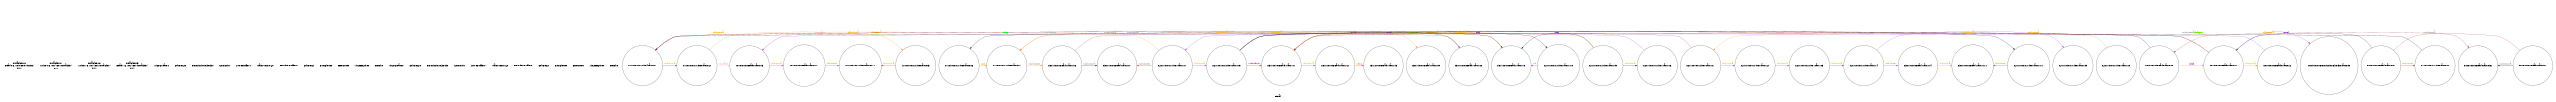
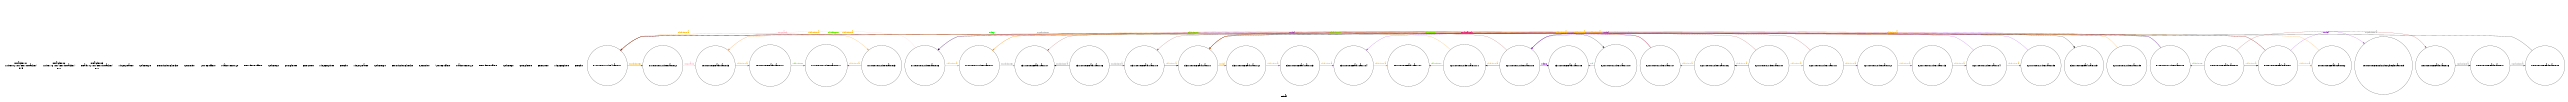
edge "n1_0_0_0_Write0_at_0_2" -> "n1_0_0_0_Write0_at_0_3": now "n1_0_0_0_Write4_at_0_1" -> "n1_0_0_0_Write0_at_0_3"
edge "n3_1_0_0_Read1_at_1_0" -> "n3_1_0_0_Read1_at_1_1": label "ustb_intra" -> "uhb_intra"
edge "n2_1_0_0_Write1_at_1_0" -> "n3_1_0_0_Read1_at_1_0": added, label "uhb_inter"
edge "n2_1_0_0_Write1_at_1_8" -> "n3_1_0_0_Read1_at_1_8": label "ucci" -> "udep"
edge "n1_0_0_0_Write0_at_0_0" -> "n1_0_0_0_Write0_at_0_6": added, label "uhb_intra"
edge "n2_1_0_0_Write1_at_1_5" -> "n2_1_0_0_Write1_at_1_8": added, label "uhb_intra"
edge "n3_1_0_0_Read1_at_1_1" -> "n3_1_0_0_Read1_at_1_9": color darkorange -> black
edge "n3_1_0_0_Read1_at_1_8" -> "n3_1_0_0_Read1_at_1_1": now "n2_1_0_0_Write1_at_1_11" -> "n3_1_0_0_Read1_at_1_1"
edge "n0_0_0_0_Read0_at_0_2" -> "n0_0_0_0_Read0_at_0_3": color purple -> darkorange
edge "n2_1_0_0_Write1_at_1_9" -> "n3_1_0_0_Read1_at_1_8": removed, label "ucci"
edge "n1_0_0_0_Write4_at_0_1" -> "n1_0_0_0_Write0_at_0_2": label "uhb_intra" -> "ucoh_inter"
edge "n1_0_0_0_Write0_at_0_6" -> "n1_0_0_0_Write0_at_0_7": label "ucci" -> "uhb_intra"
edge "n3_1_0_0_Read1_at_1_1" -> "n3_1_0_0_Read1_at_1_2": label "uhb_intra" -> "uvicl"
edge "n3_1_0_0_Read1_at_1_2" -> "n3_1_0_0_Read1_at_1_3": label "udep" -> "uhb_intra"
node "Attacker.I0 Read0.C VA0(PA0:Victim) L11": removed
node "Attacker.I1 Write0.C VA1(PA1:Attacker) L11": label "Attacker.I1 Write0.C VA1(PA1:Attacker) L11" -> "Attacker.I1 Write0.C VA1(PA1:Attacker) L15"
edge "n1_0_0_0_Write0_at_0_7" -> "n3_1_0_0_Read1_at_1_6": now "n1_0_0_0_Write0_at_0_7" -> "n3_1_0_0_Read1_at_1_7"
edge "n3_1_0_0_Read1_at_1_3" -> "n3_1_0_0_Read1_at_1_4": added, label "uhb_intra"
edge "n2_1_0_0_Write1_at_1_9" -> "n2_1_0_0_Write1_at_1_6": now "n2_1_0_0_Write1_at_1_0" -> "n2_1_0_0_Write1_at_1_6"
node "n3_1_0_0_Read1_at_1_11": label "n3_1_0_0_Read1_at_1_11" -> "n8_1_0_0_Read1_at_1_11"
edge "n0_0_0_0_Read0_at_0_8" -> "n0_0_0_0_Read0_at_0_1": removed, label "uvicl"
edge "n0_0_0_0_Read0_at_0_7" -> "n0_0_0_0_Read0_at_0_6": reversed
